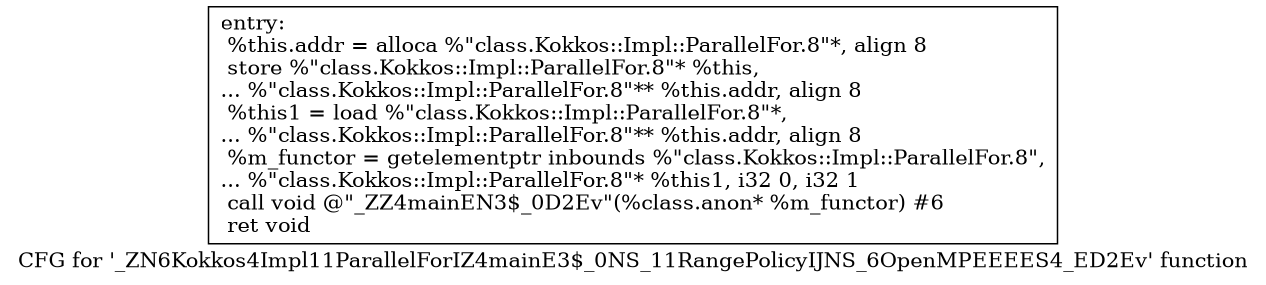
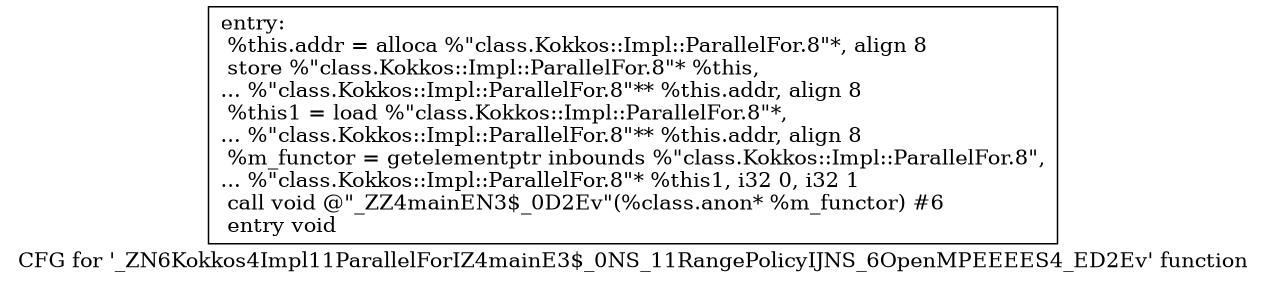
node "entry:": text "ret void" -> "entry void"
